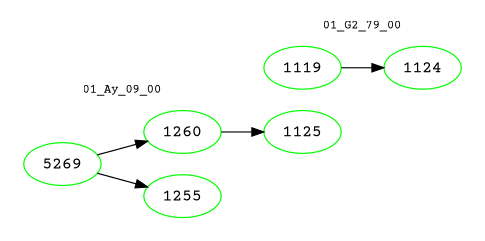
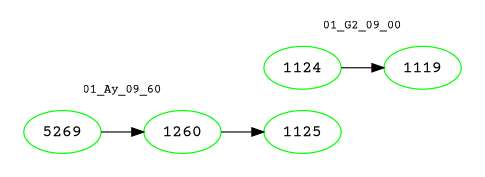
cluster "01_G2_79_00": label "01_G2_79_00" -> "01_G2_09_00"
edge "1119" -> "1124": reversed
cluster "01_Ay_09_00": label "01_Ay_09_00" -> "01_Ay_09_60"
node "1255": removed
